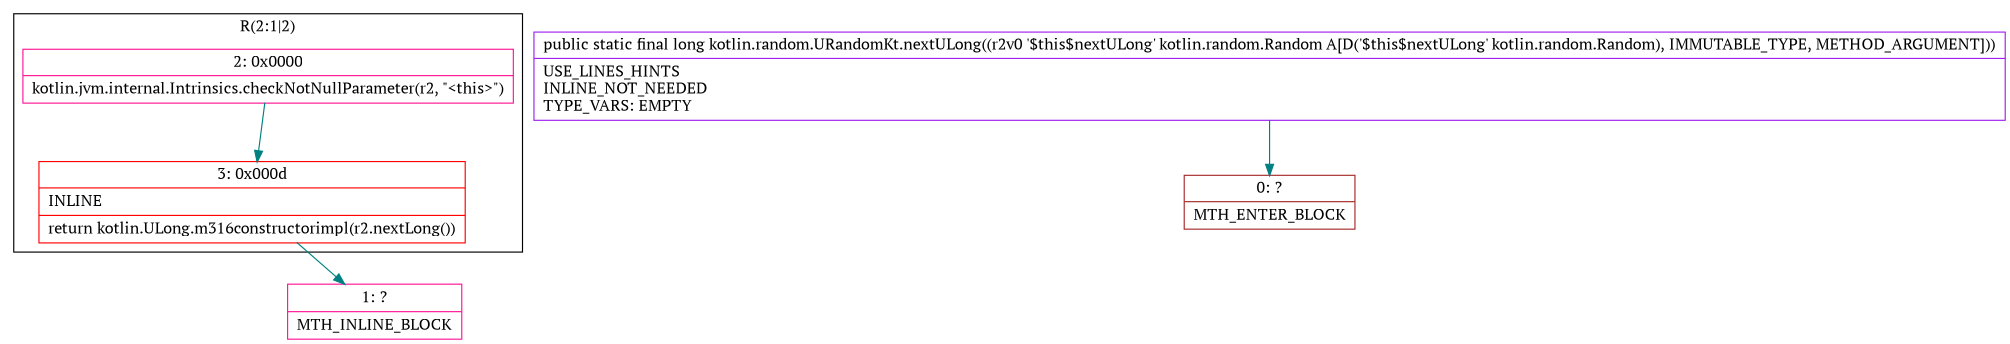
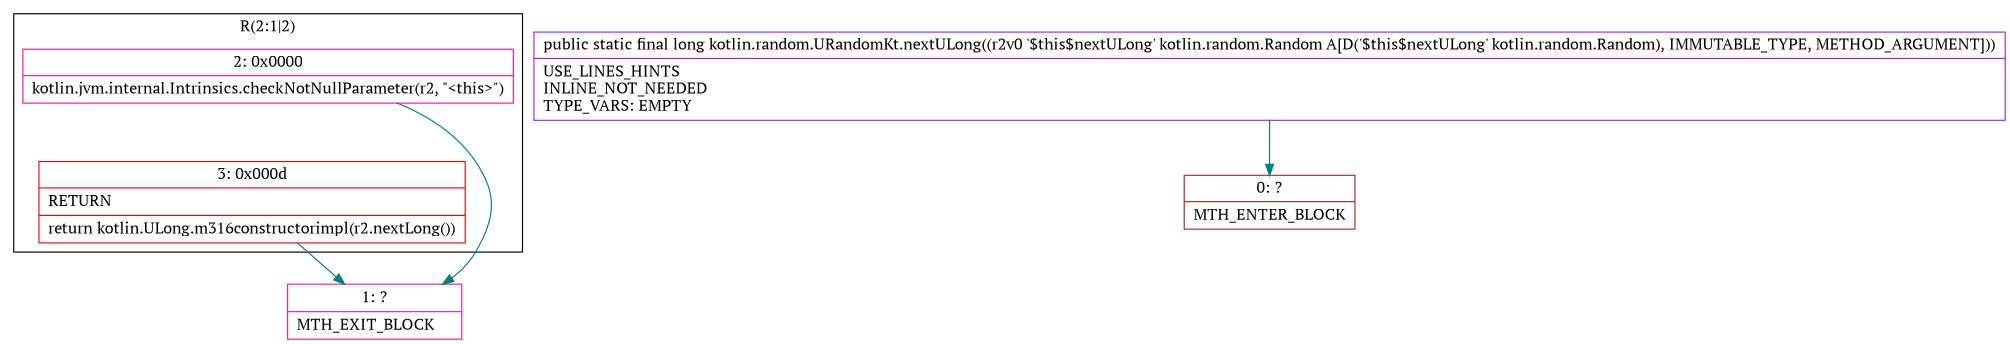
edge "2: 0x0000" -> "3: 0x000d": now "2: 0x0000" -> "1: ?"
node "3: 0x000d": text "INLINE" -> "RETURN"
node "1: ?": text "MTH_INLINE_BLOCK" -> "MTH_EXIT_BLOCK"
